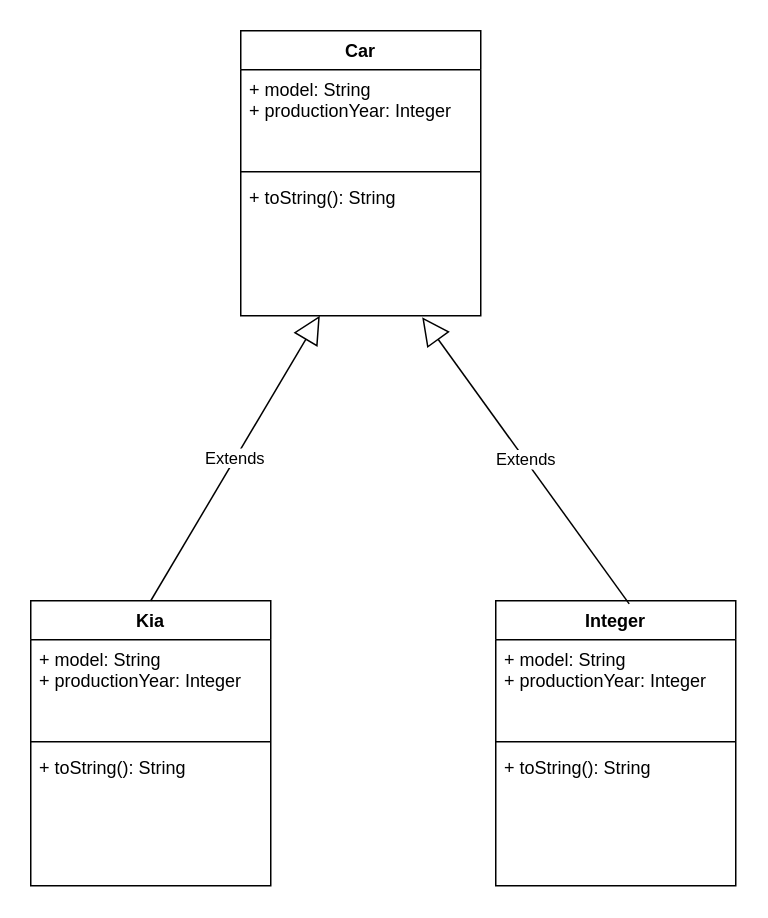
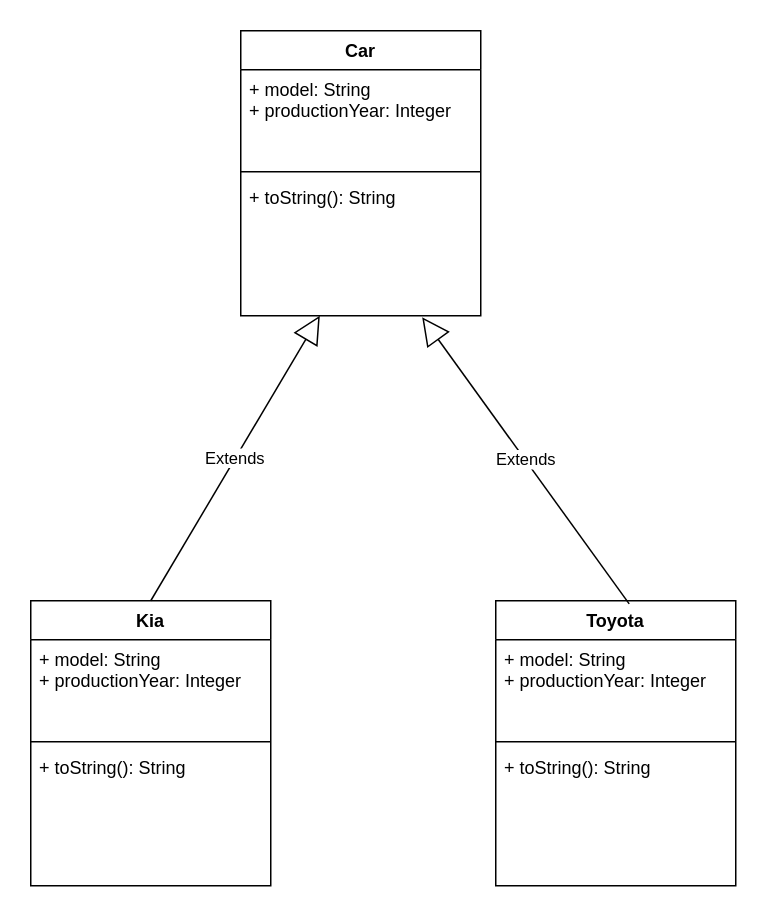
node "Integer": label "Integer" -> "Toyota"
